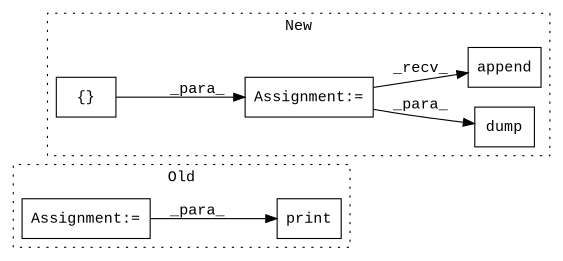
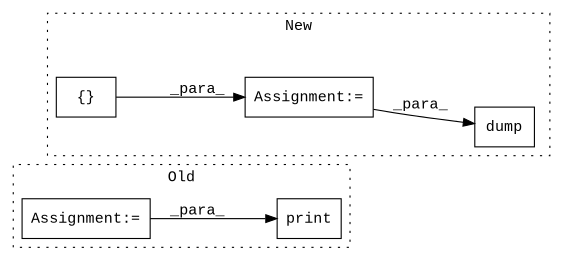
node "append": removed
